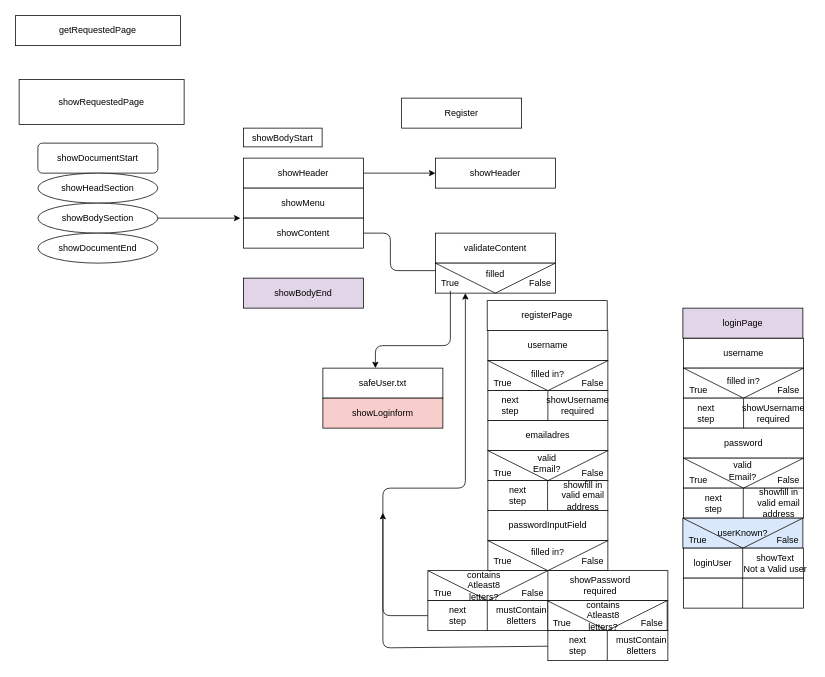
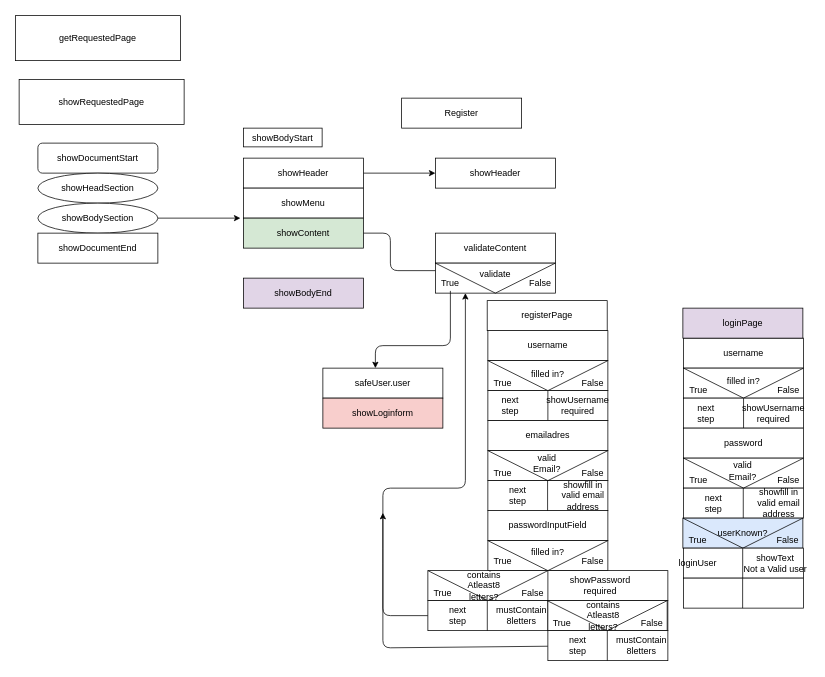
node "getRequestedPage": size 165x30 -> 165x45
node "showContent": fillcolor #ffffff -> #d5e8d4
node "showDocumentEnd": shape ellipse -> rectangle
node "filled": label "filled" -> "validate"
node "safeUser.txt": label "safeUser.txt" -> "safeUser.user"
node "loginUser": moved (713, 563) -> (698, 563)
